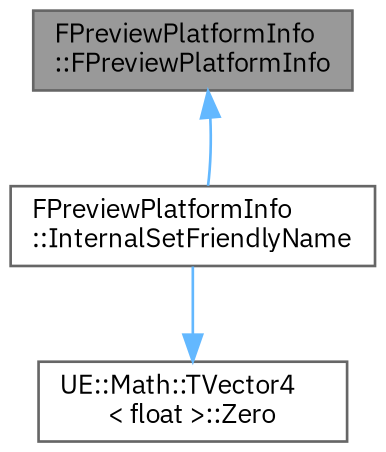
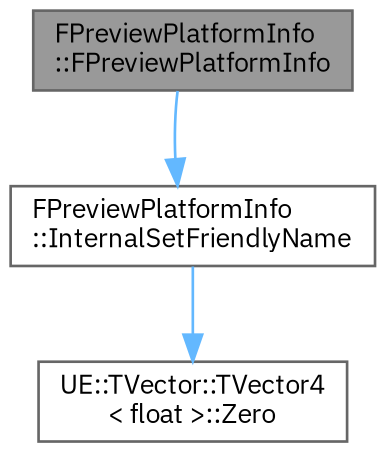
edge "FPreviewPlatformInfo ::InternalSetFriendlyName" -> "FPreviewPlatformInfo ::FPreviewPlatformInfo": reversed
node "UE::Math::TVector4 < float >::Zero": label "UE::Math::TVector4 < float >::Zero" -> "UE::TVector::TVector4 < float >::Zero"
